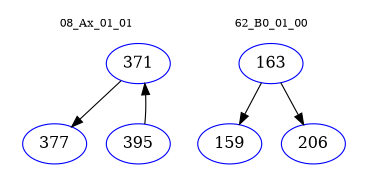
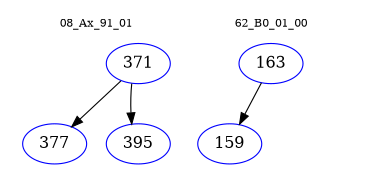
cluster "08_Ax_01_01": label "08_Ax_01_01" -> "08_Ax_91_01"
edge "395" -> "371": reversed
node "206": removed
